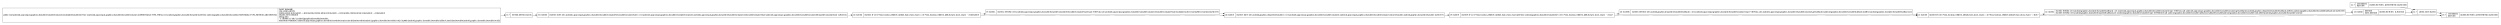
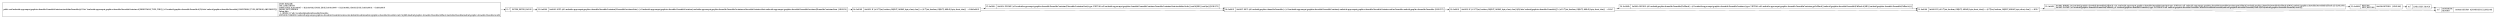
node "24: ?": removed
